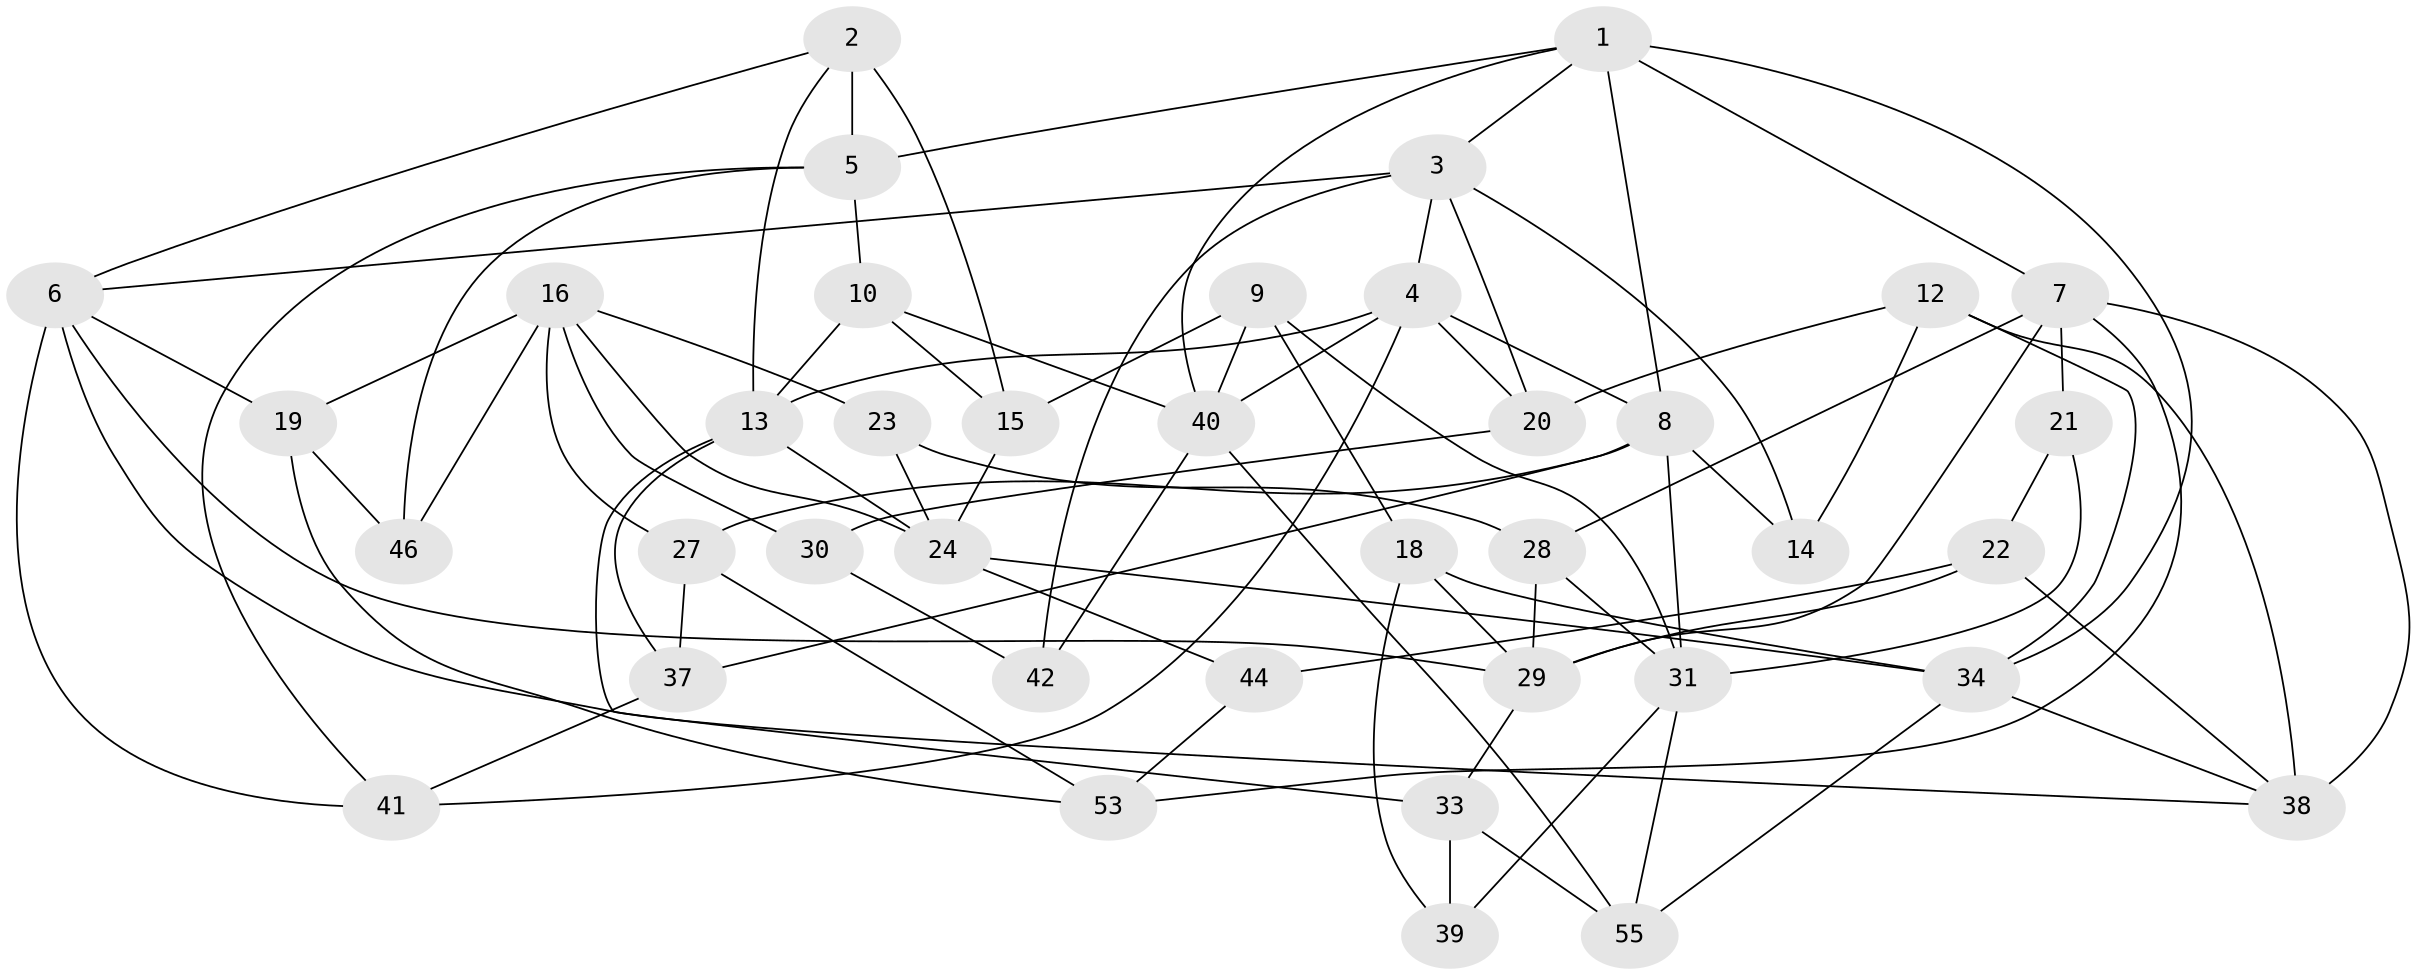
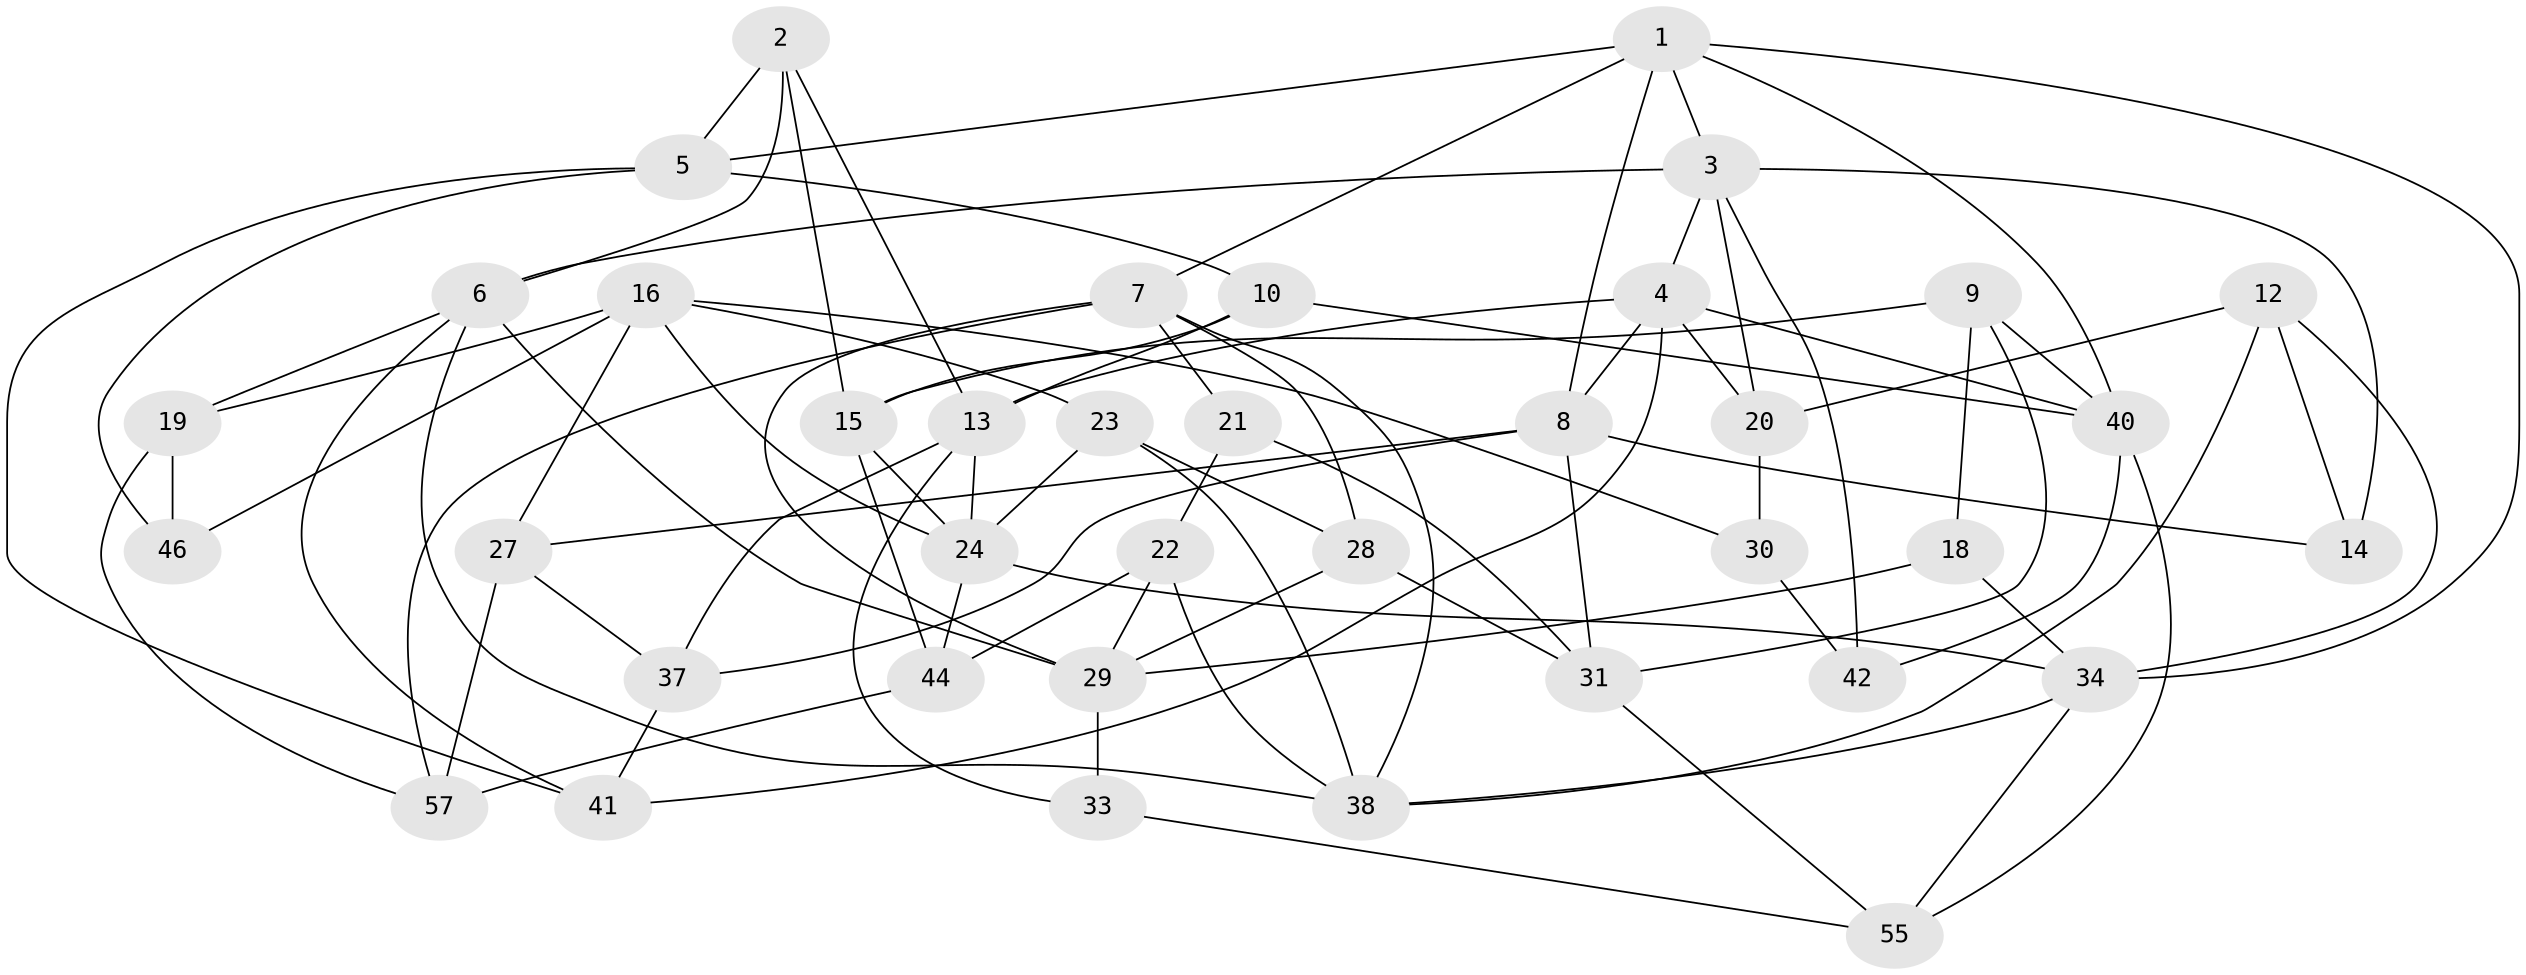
edge "15" -- "44": added
edge "23" -- "38": added
node "53": label "53" -> "57"
node "39": removed
